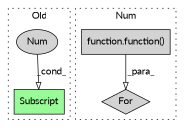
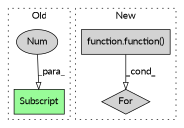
cluster "Num": label "Num" -> "New"
edge "Num" -> "Subscript": label "_cond_" -> "_para_"
edge "function.function()" -> "For": label "_para_" -> "_cond_"
